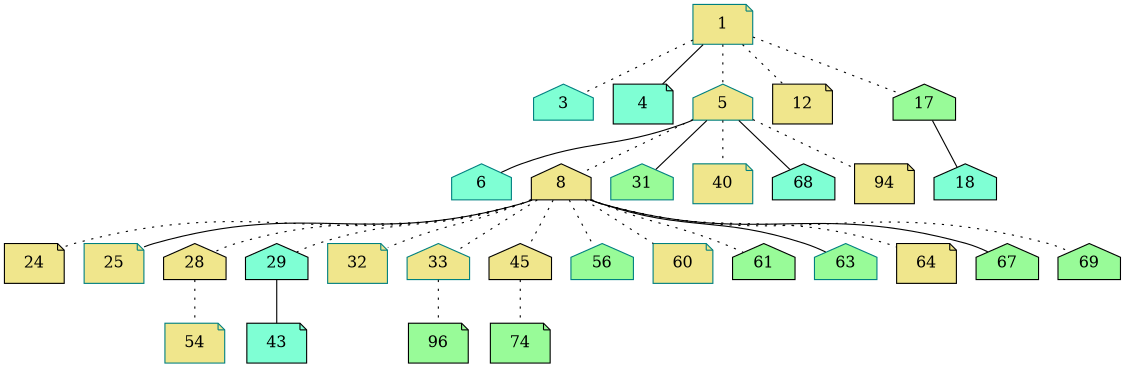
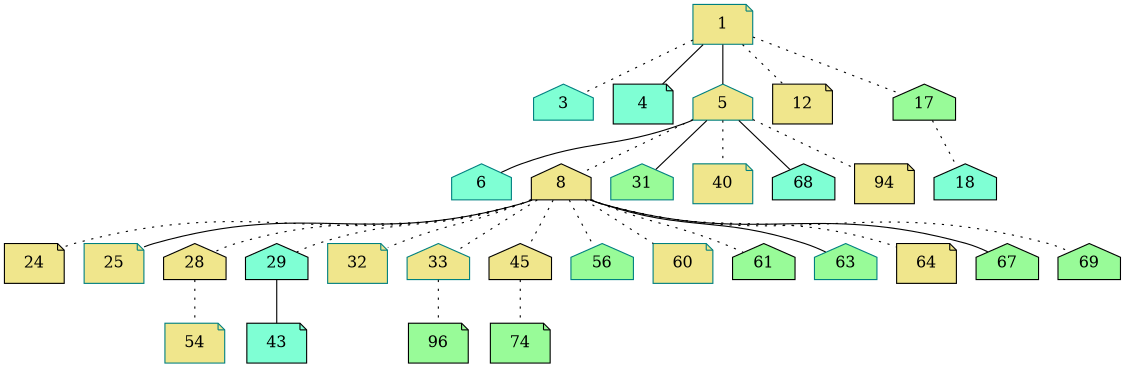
edge "1" -- "5": style dotted -> solid
edge "17" -- "18": style solid -> dotted
